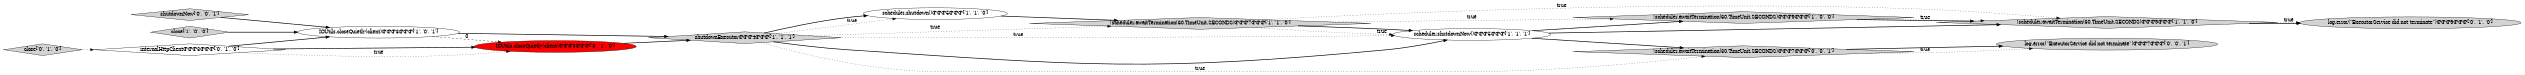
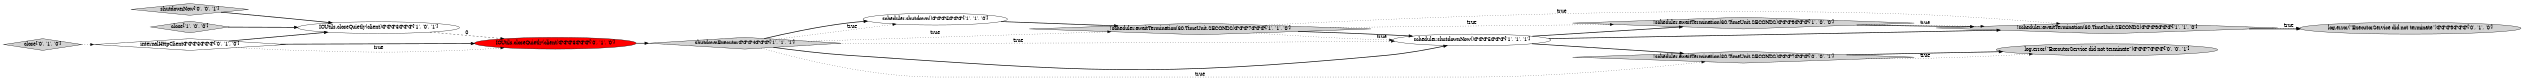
edge "IOUtils.closeQuietly(client)@@@3@@@['1', '0', '1']" -> "shutdownExecutor@@@4@@@['1', '1', '1']": removed
